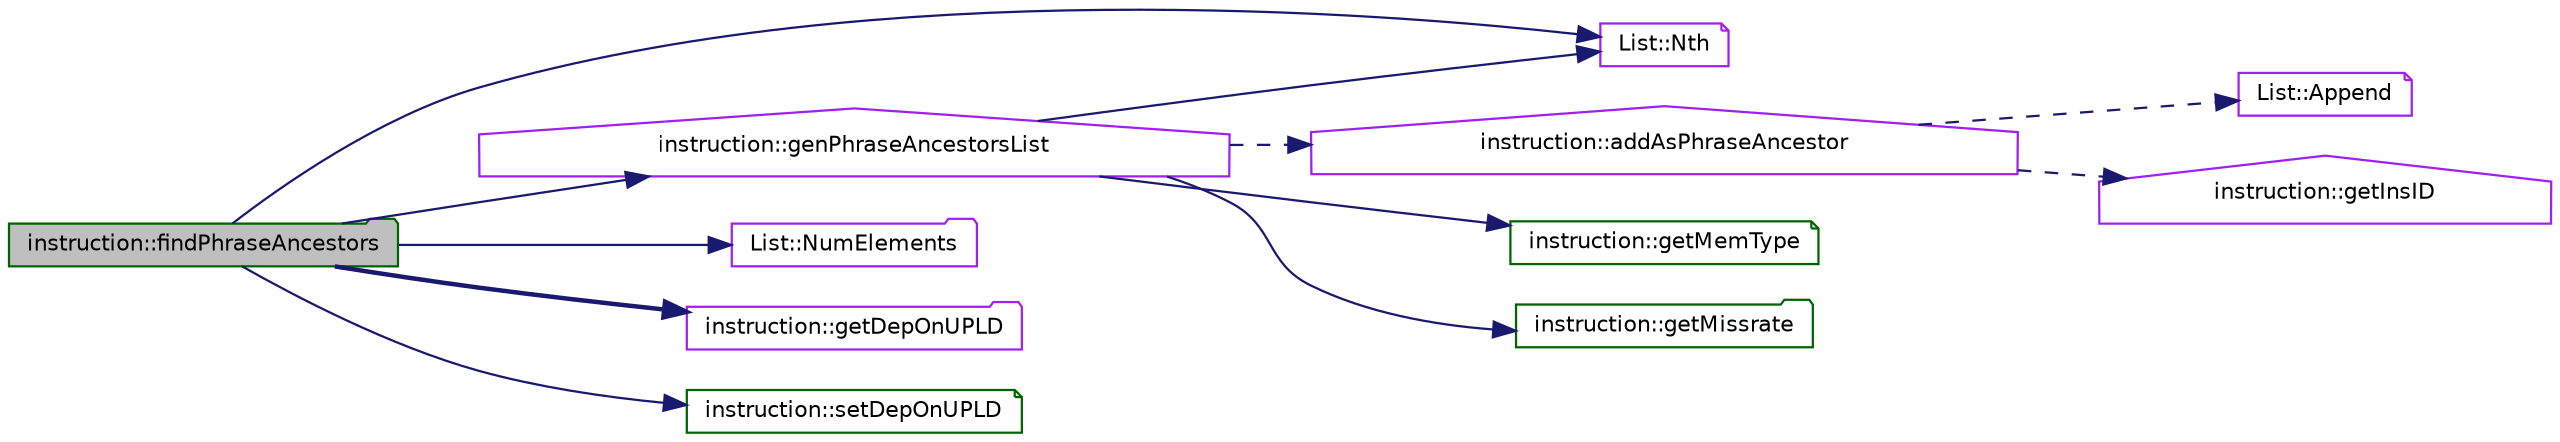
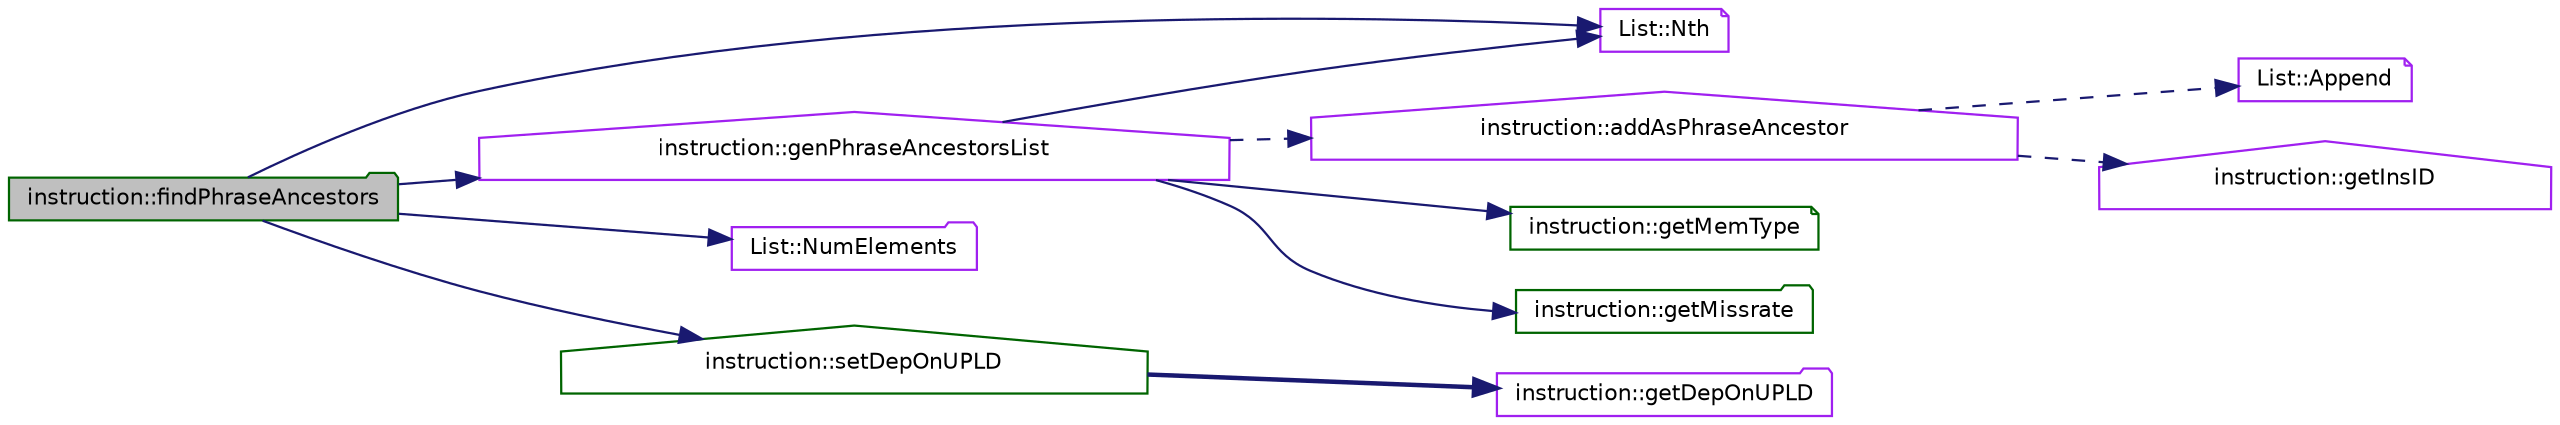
edge "instruction::findPhraseAncestors" -> "instruction::getDepOnUPLD": now "instruction::setDepOnUPLD" -> "instruction::getDepOnUPLD"
node "instruction::setDepOnUPLD": shape note -> house
